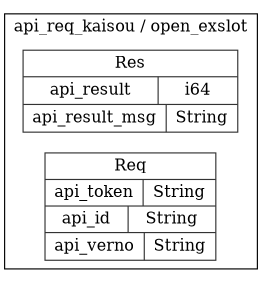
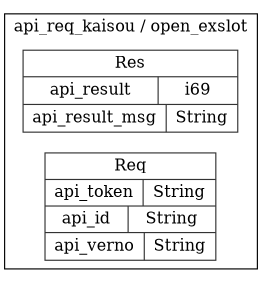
node "Res": text "i64" -> "i69"
